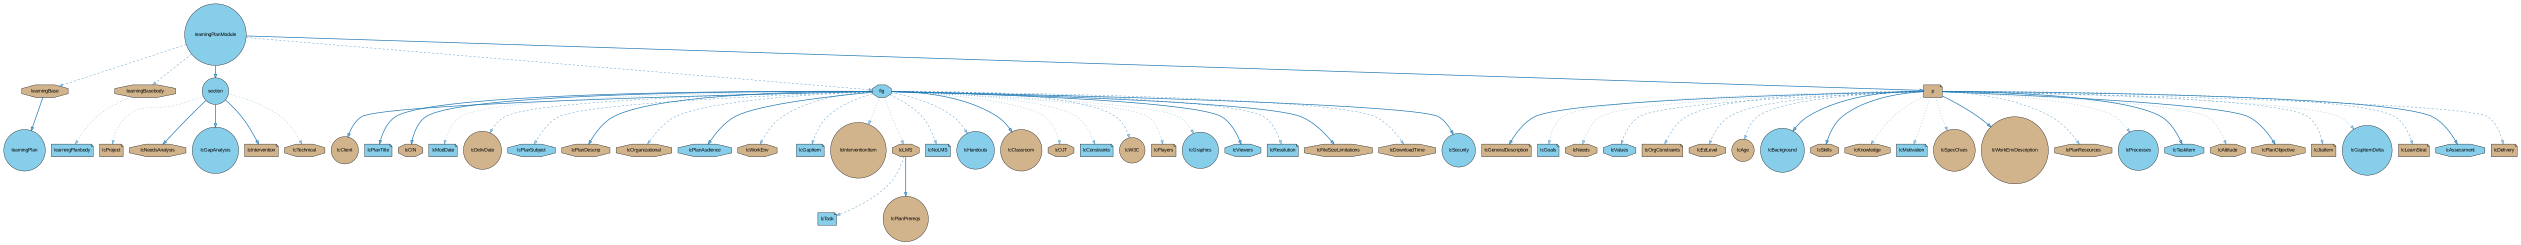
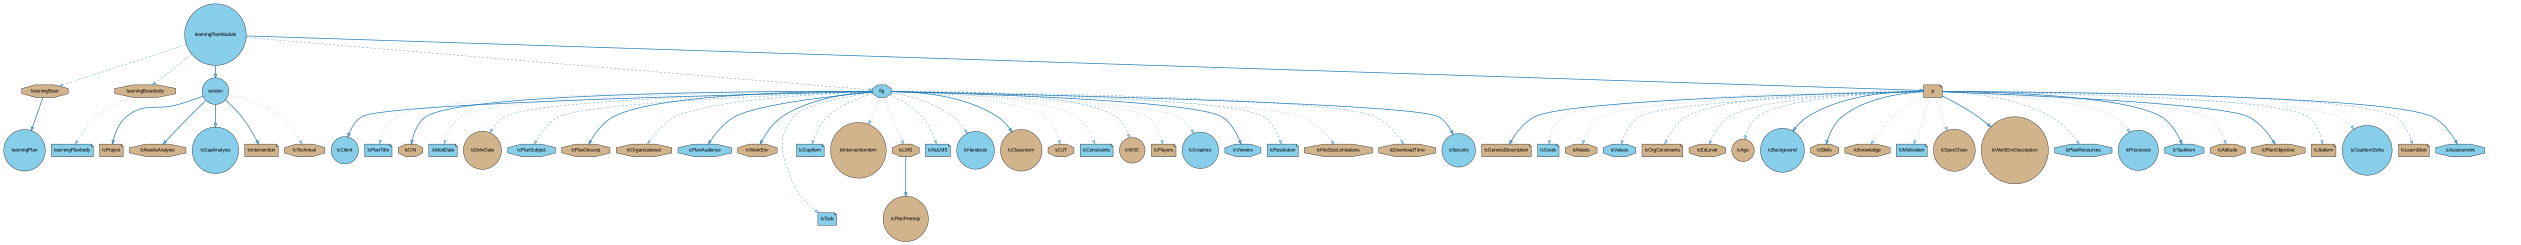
edge "fig" -> "lcFileSizeLimitations": style bold -> dotted
edge "fig" -> "lcPlanTitle": style bold -> dotted
edge "fig" -> "lcWorkEnv": style dashed -> bold
edge "section" -> "lcProject": style dotted -> bold
node "lcClient": fillcolor tan -> skyblue
node "lcPlanResources": fillcolor tan -> skyblue
node "lcDelivery": removed
edge "lcLMS" -> "lcTask": now "fig" -> "lcTask"
